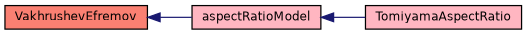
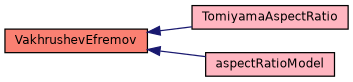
edge "TomiyamaAspectRatio" -> "aspectRatioModel": now "TomiyamaAspectRatio" -> "VakhrushevEfremov"
